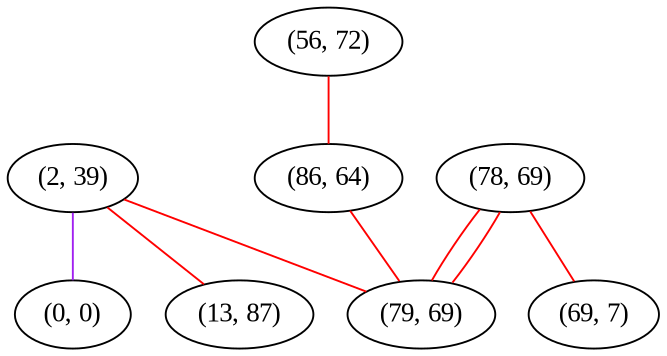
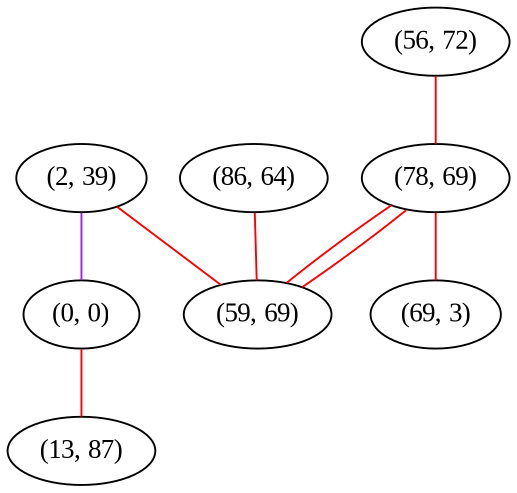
edge "(56, 72)" -- "(86, 64)": now "(56, 72)" -- "(78, 69)"
edge "(2, 39)" -- "(13, 87)": now "(0, 0)" -- "(13, 87)"
node "(79, 69)": label "(79, 69)" -> "(59, 69)"
node "(69, 7)": label "(69, 7)" -> "(69, 3)"
